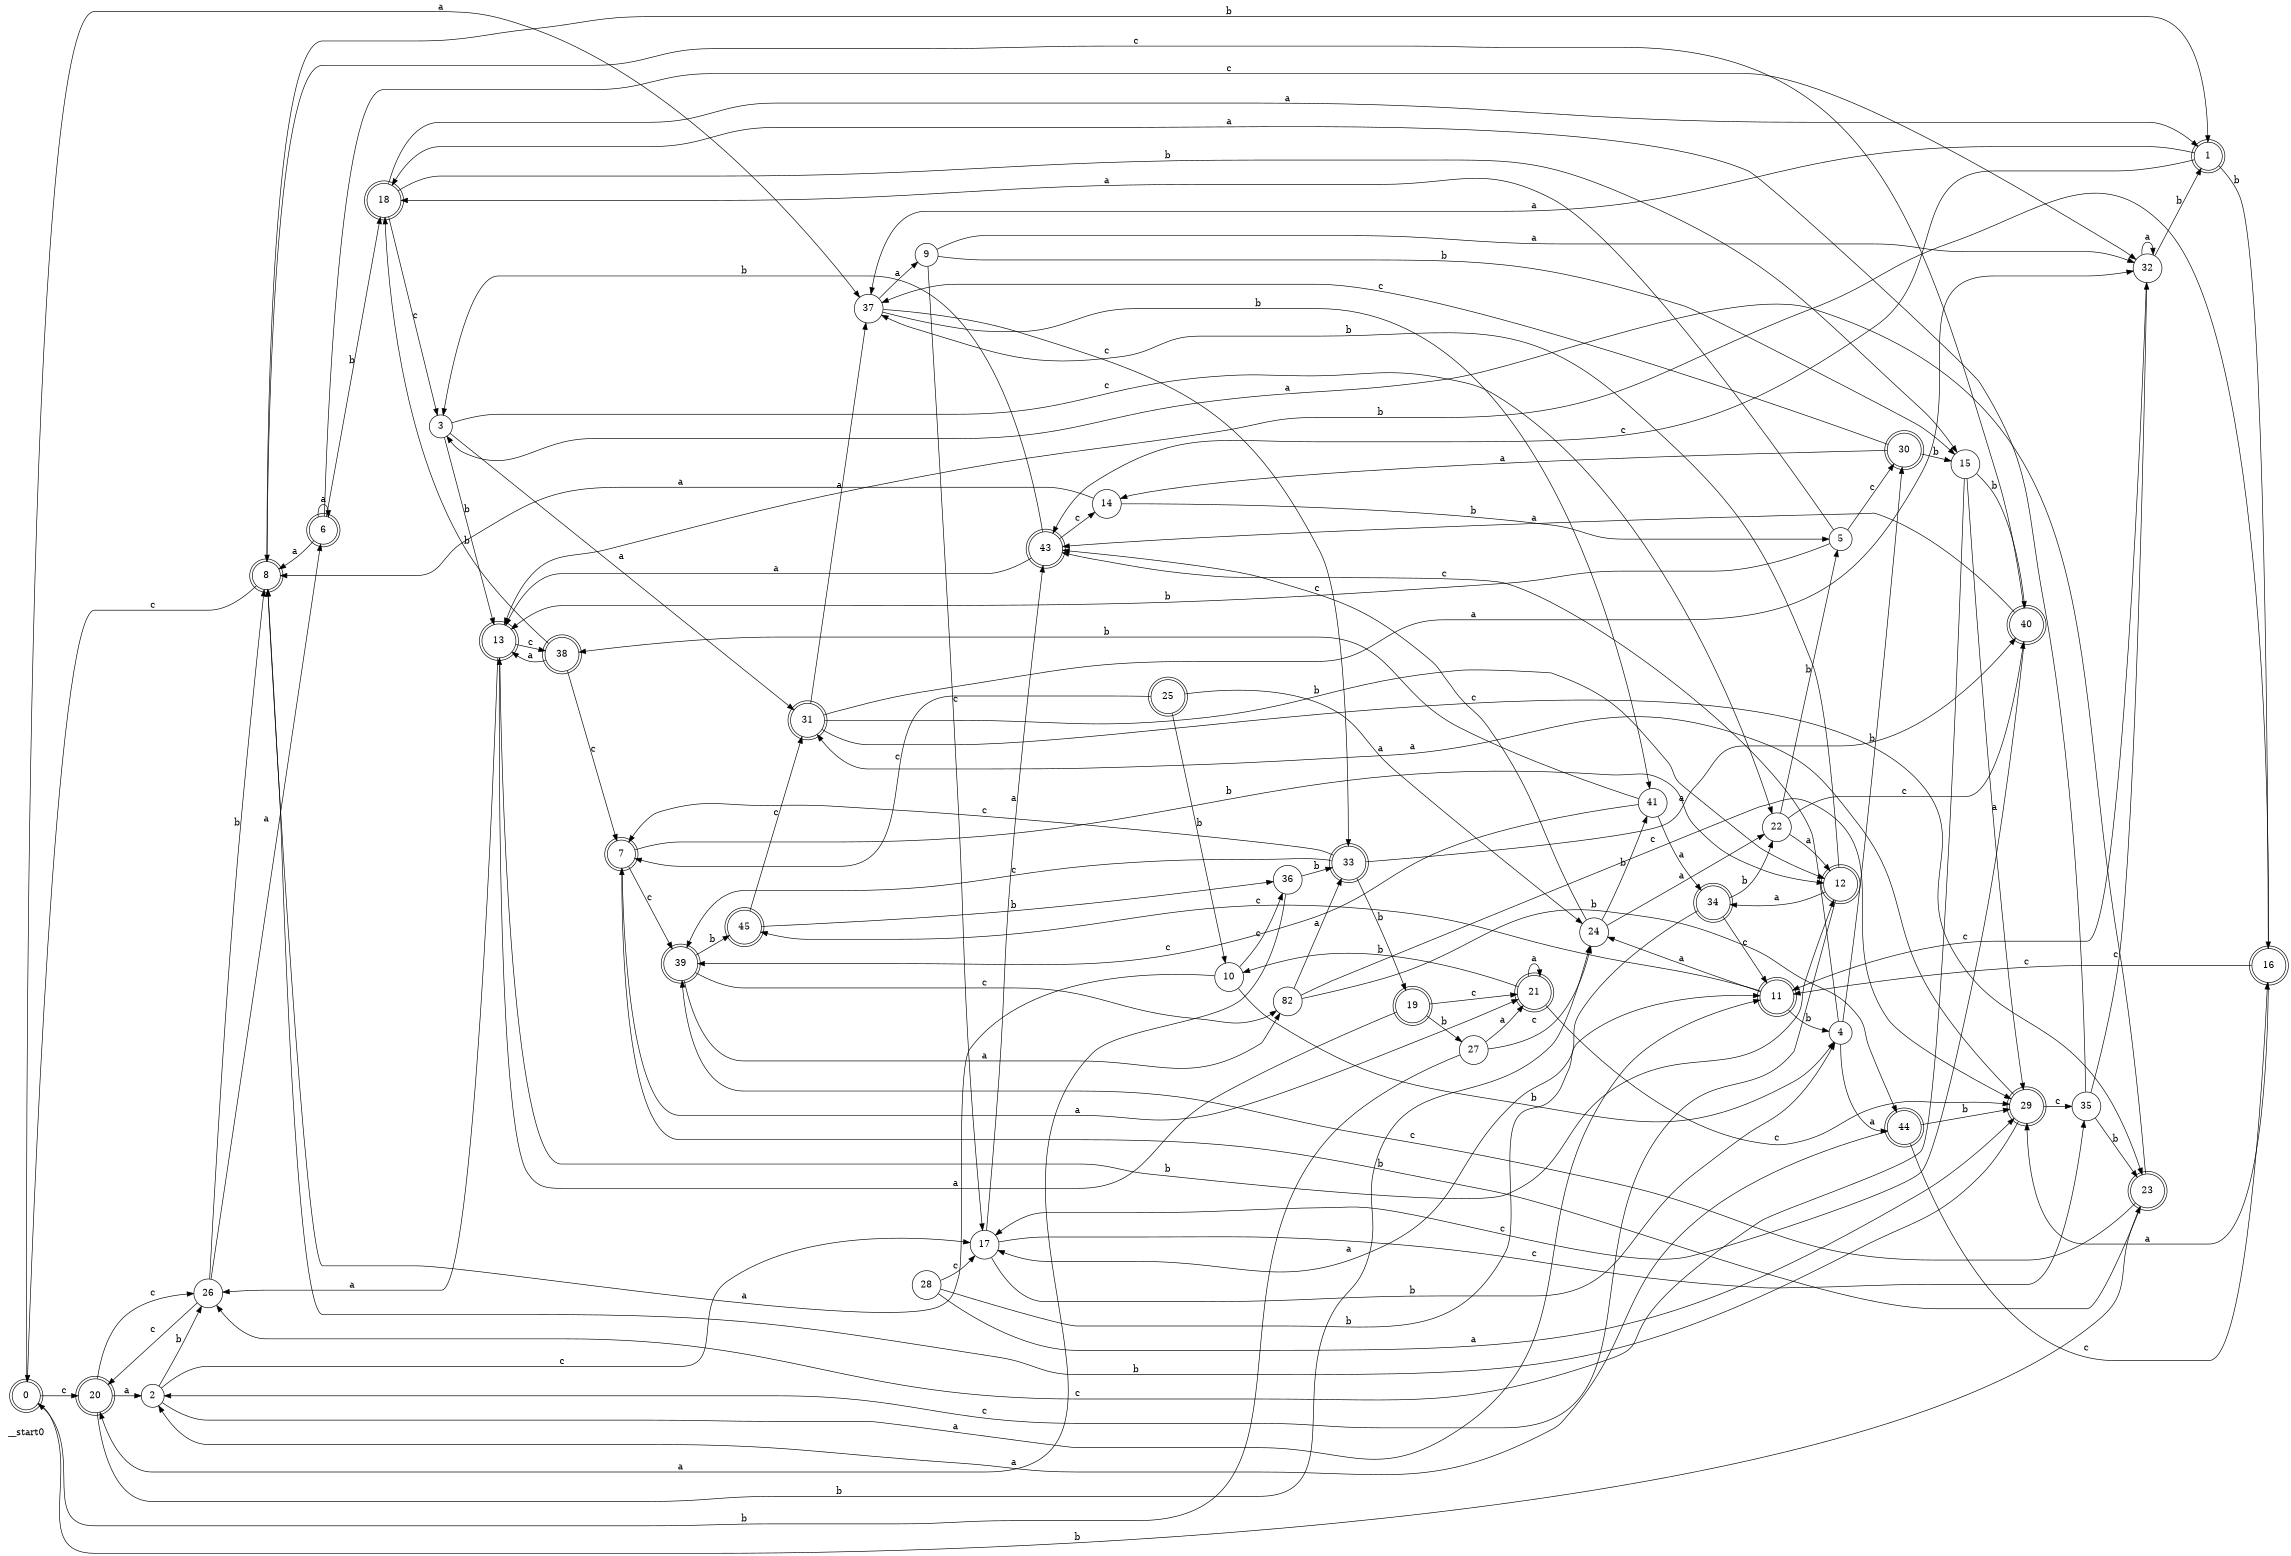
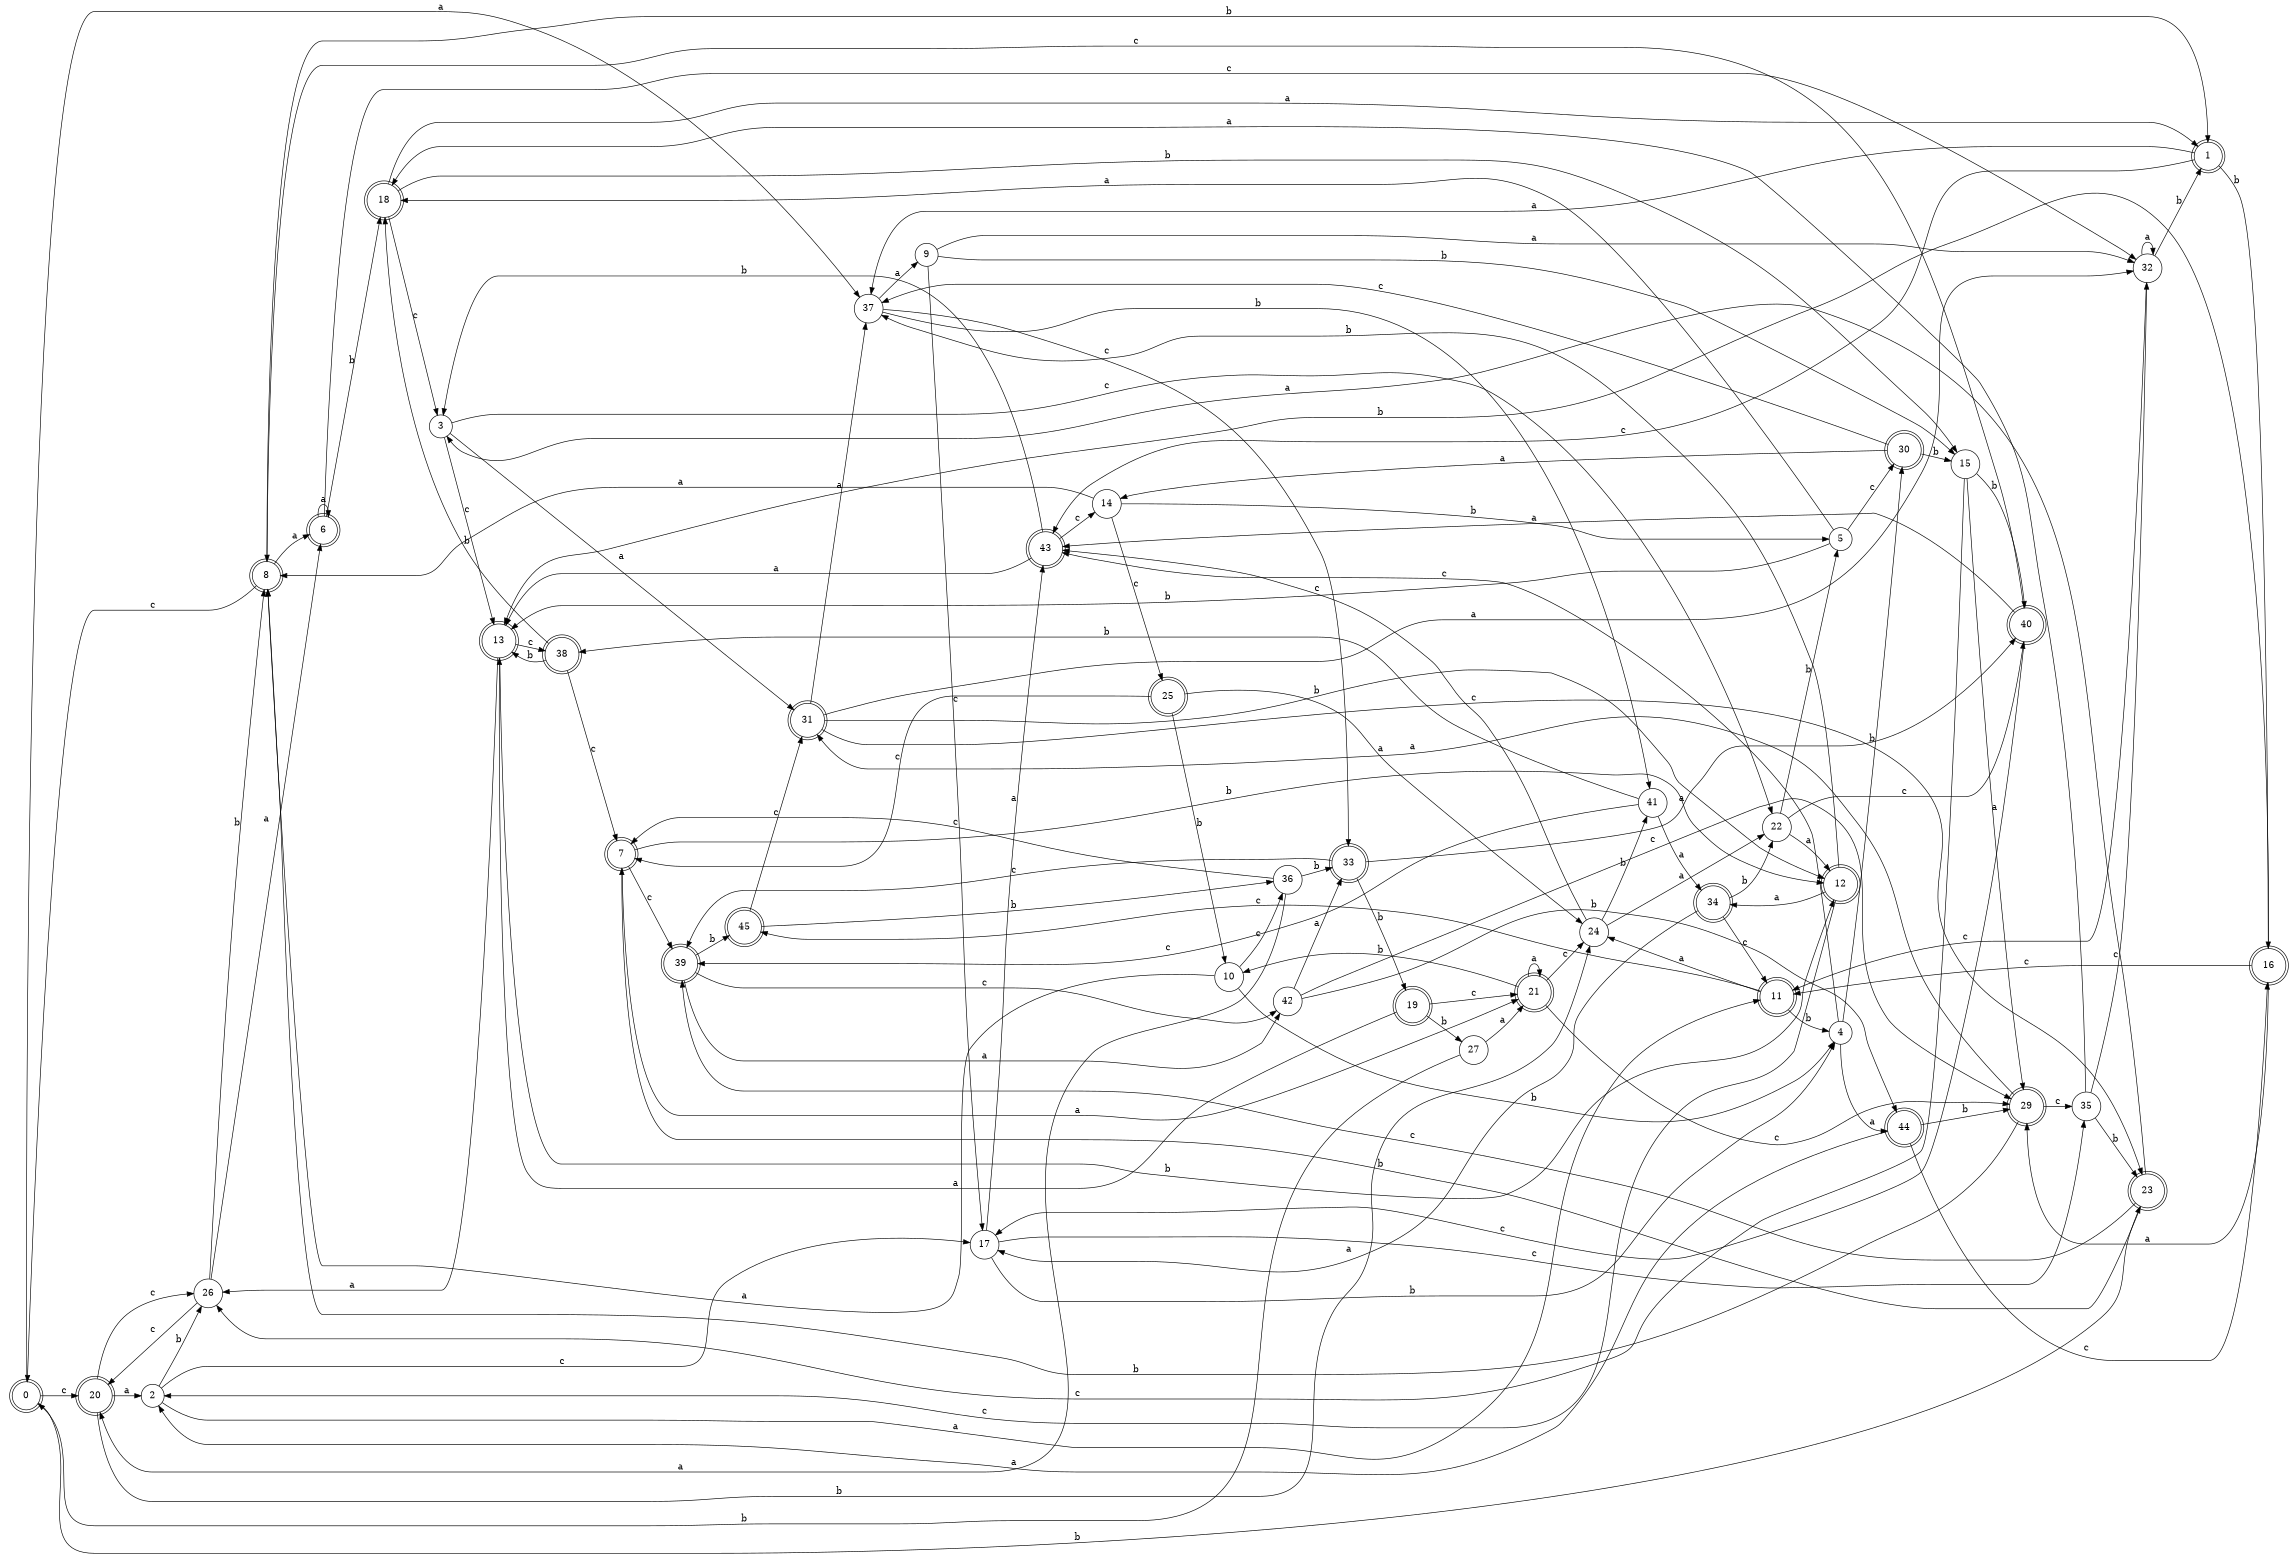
edge "3" -> "13": label "b" -> "c"
edge "6" -> "8": reversed
edge "14" -> "25": added, label "c"
edge "38" -> "13": label "a" -> "b"
edge "33" -> "7": now "36" -> "7"
node "82": label "82" -> "42"
edge "27" -> "24": now "21" -> "24"
node "28": removed
node "__start0": removed
